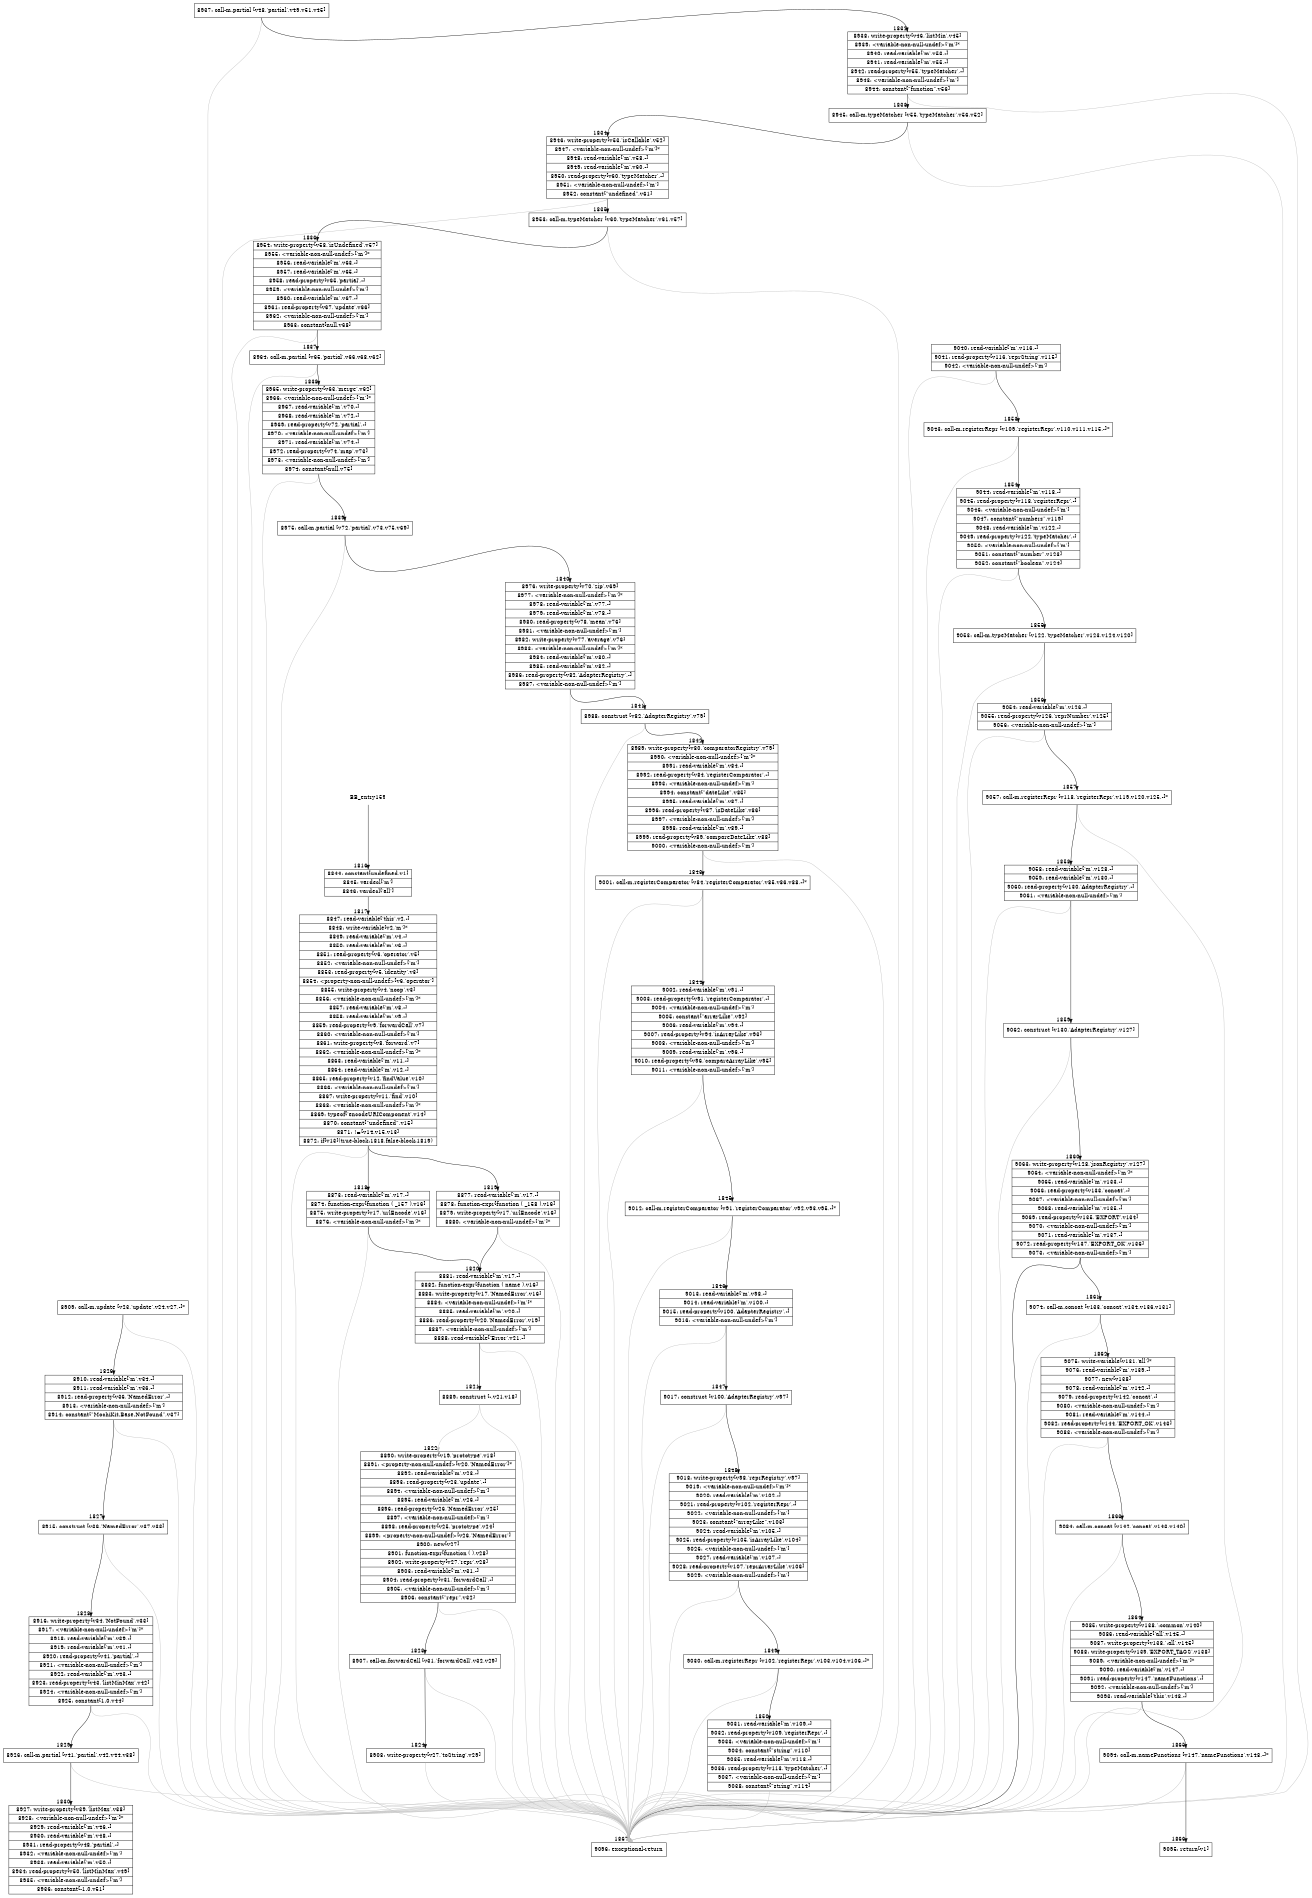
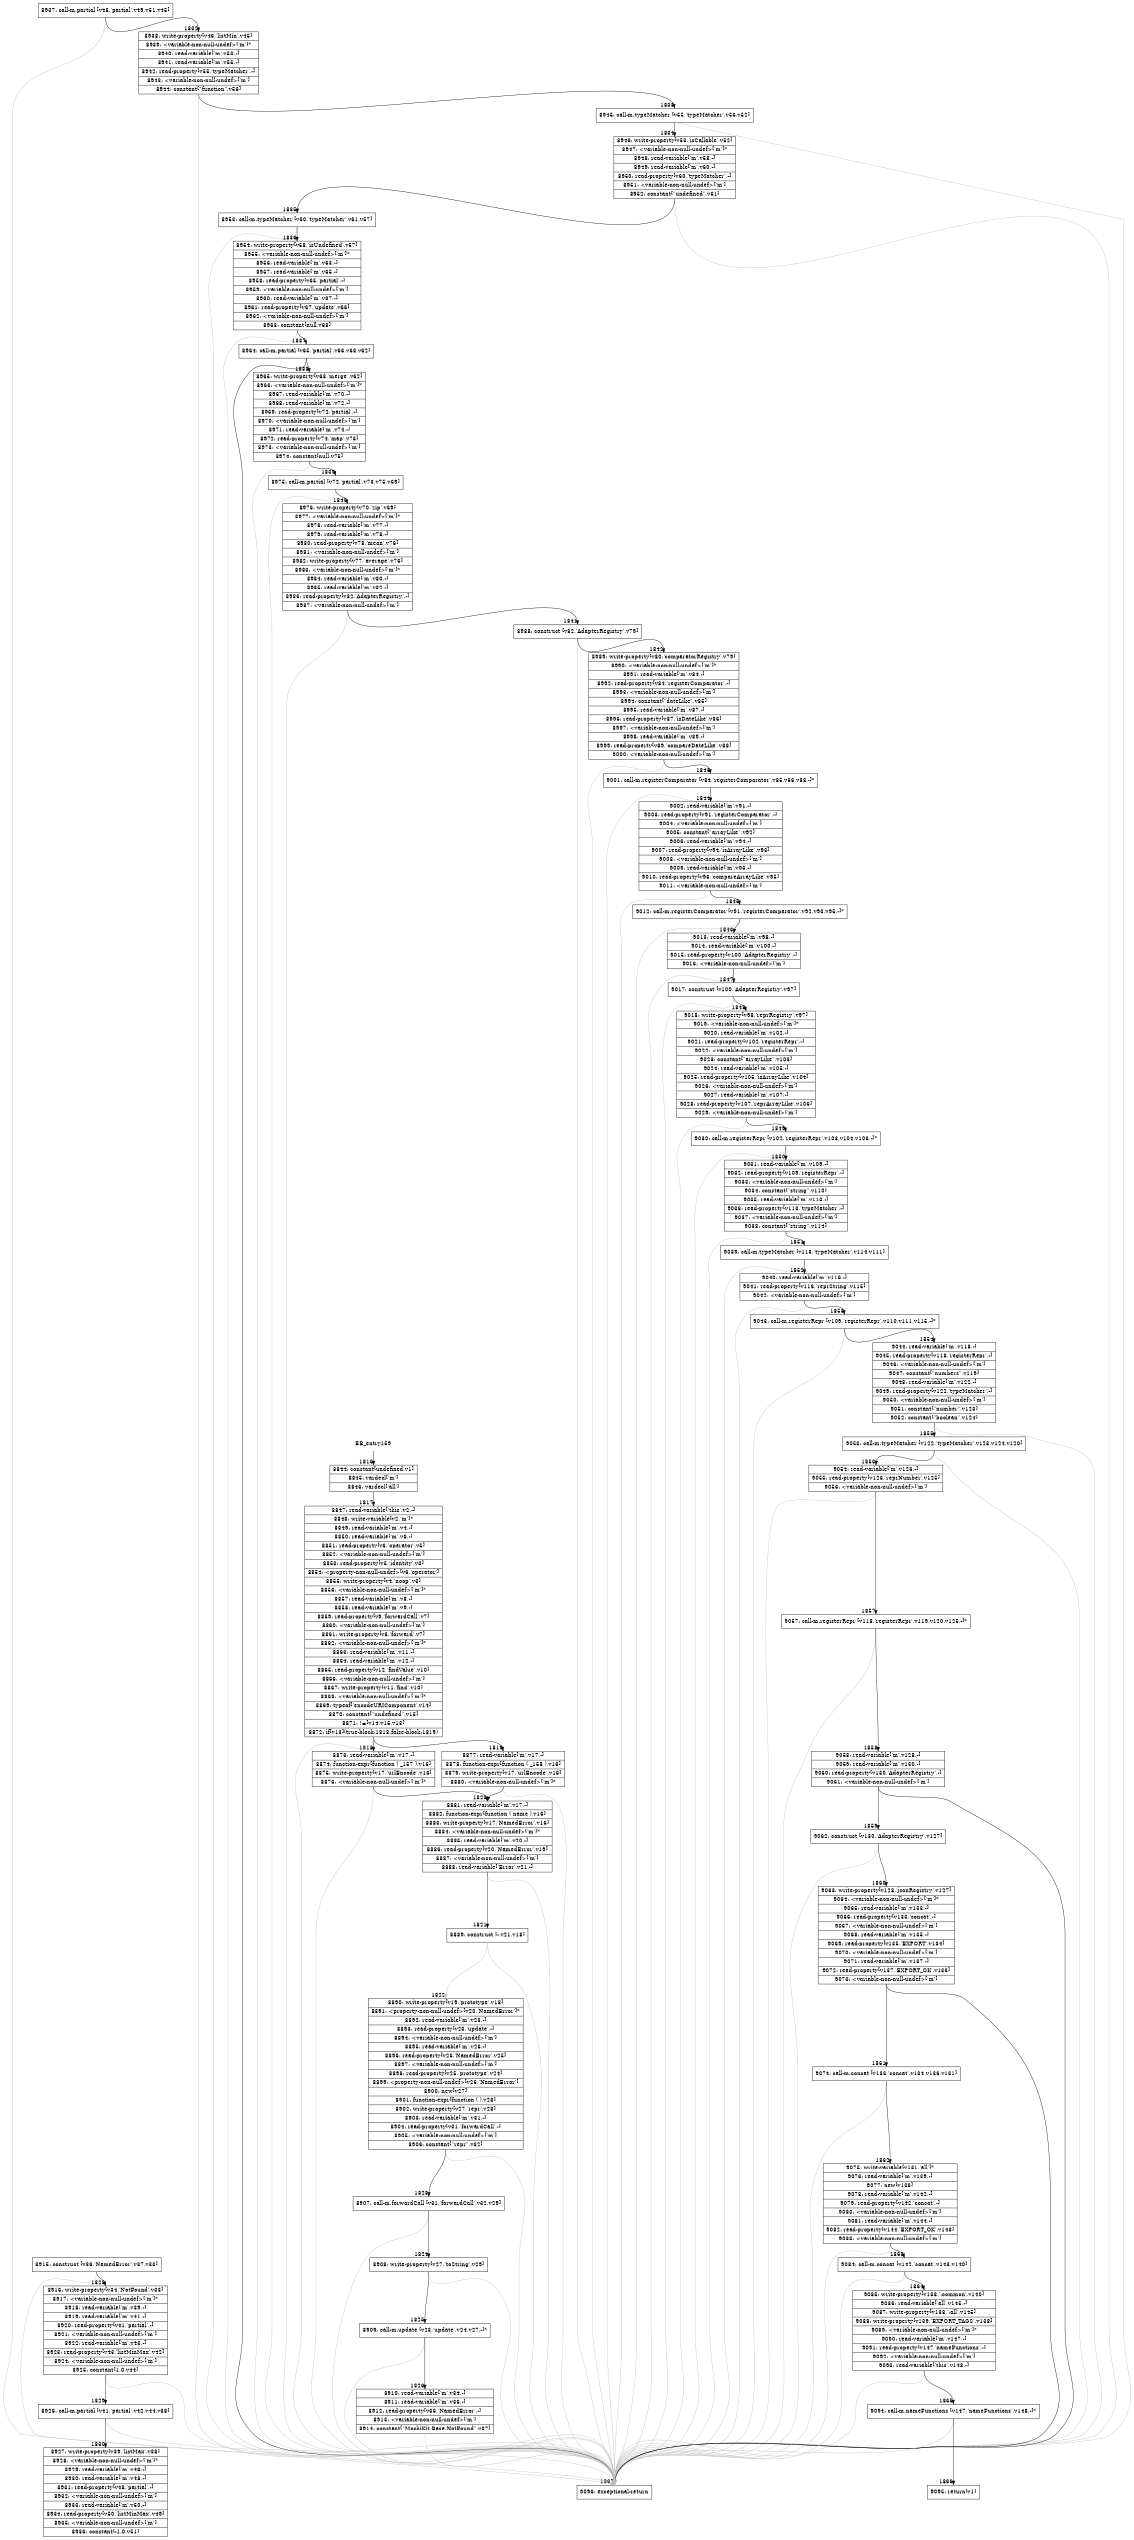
edge "8964: call-m.partial [v65,'partial',v66,v68,v62]" -> "9096: exceptional-return": color gray -> black
node "9039: call-m.typeMatcher [v113,'typeMatcher',v114,v111]": added
edge "8910: read-variable['m',v34,-]" -> "8915: construct [v36,'NamedError',v37,v33]": removed
edge "9058: read-variable['m',v128,-]" -> "9096: exceptional-return": color gray -> black
edge "8908: write-property[v27,'toString',v29]" -> "8909: call-m.update [v23,'update',v24,v27,-]*": added
